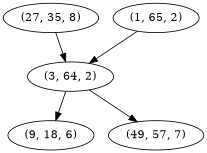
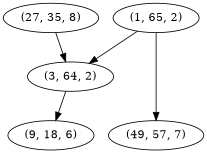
edge "(3, 64, 2)" -> "(49, 57, 7)": now "(1, 65, 2)" -> "(49, 57, 7)"
